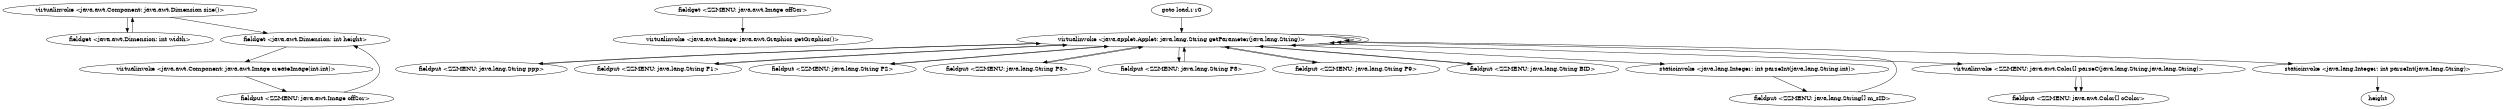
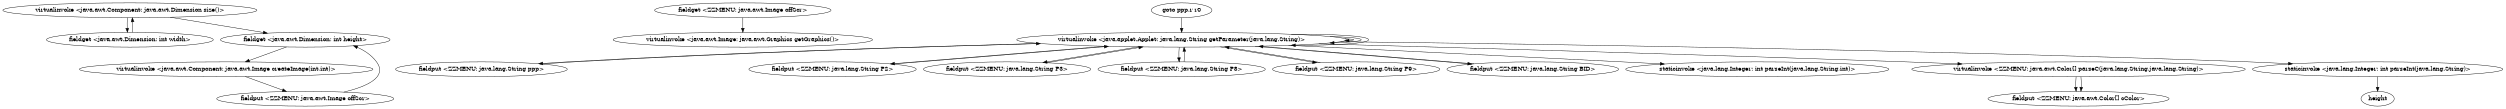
node "goto load.r r0": label "goto load.r r0" -> "goto ppp.r r0"
node "fieldput <ZZMENU: java.lang.String P1>": removed
node "fieldput <ZZMENU: java.lang.String[] m_sID>": removed
